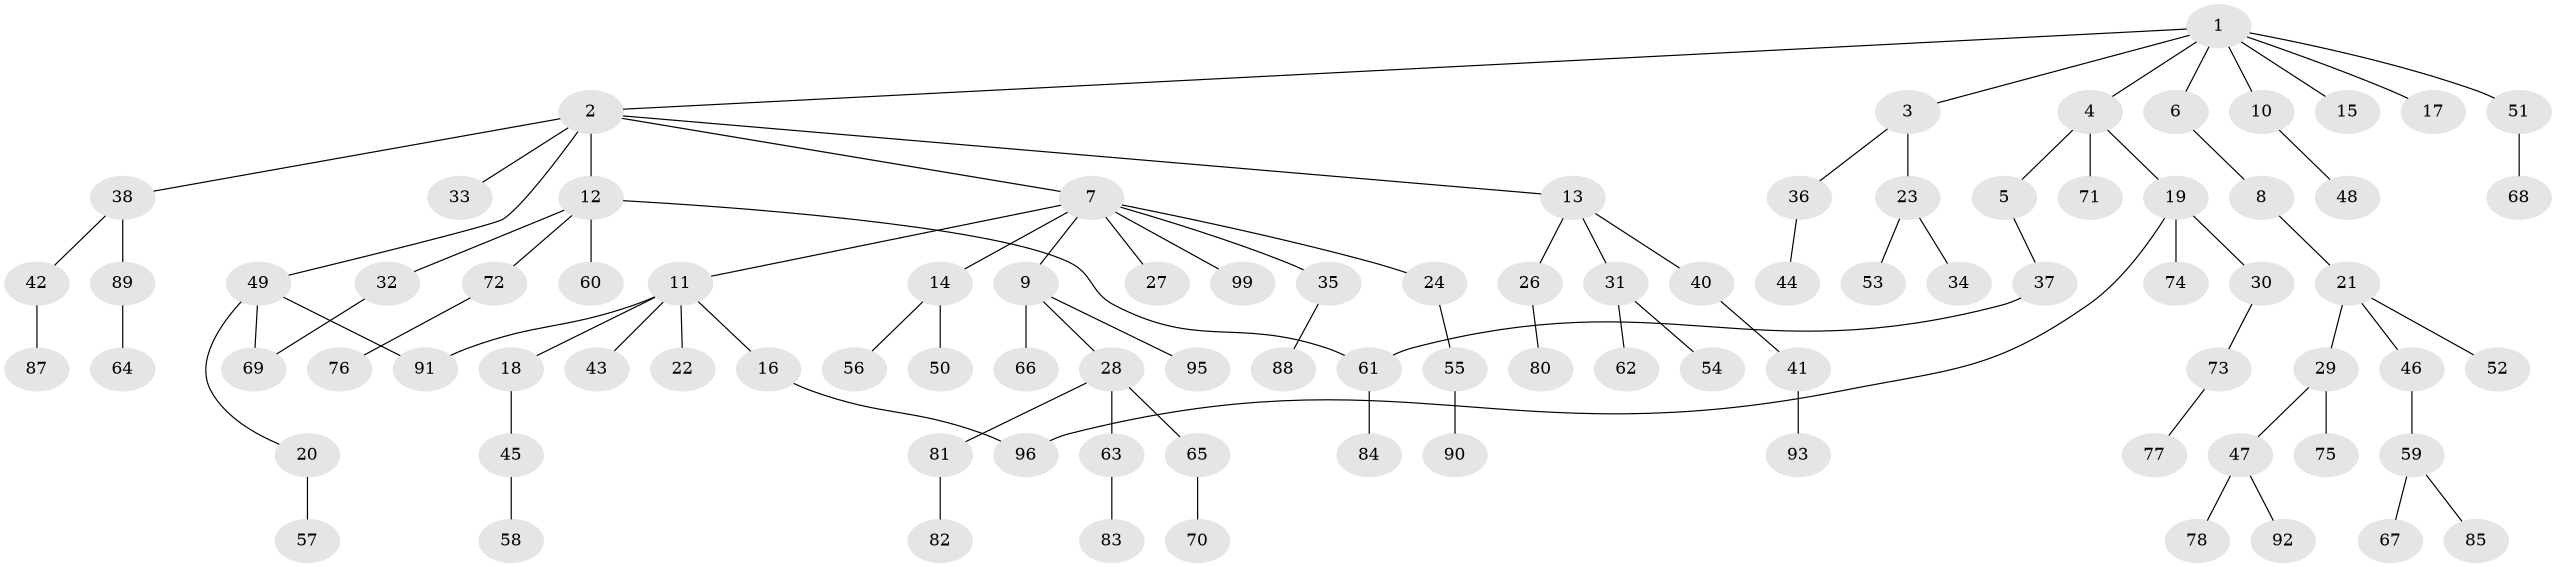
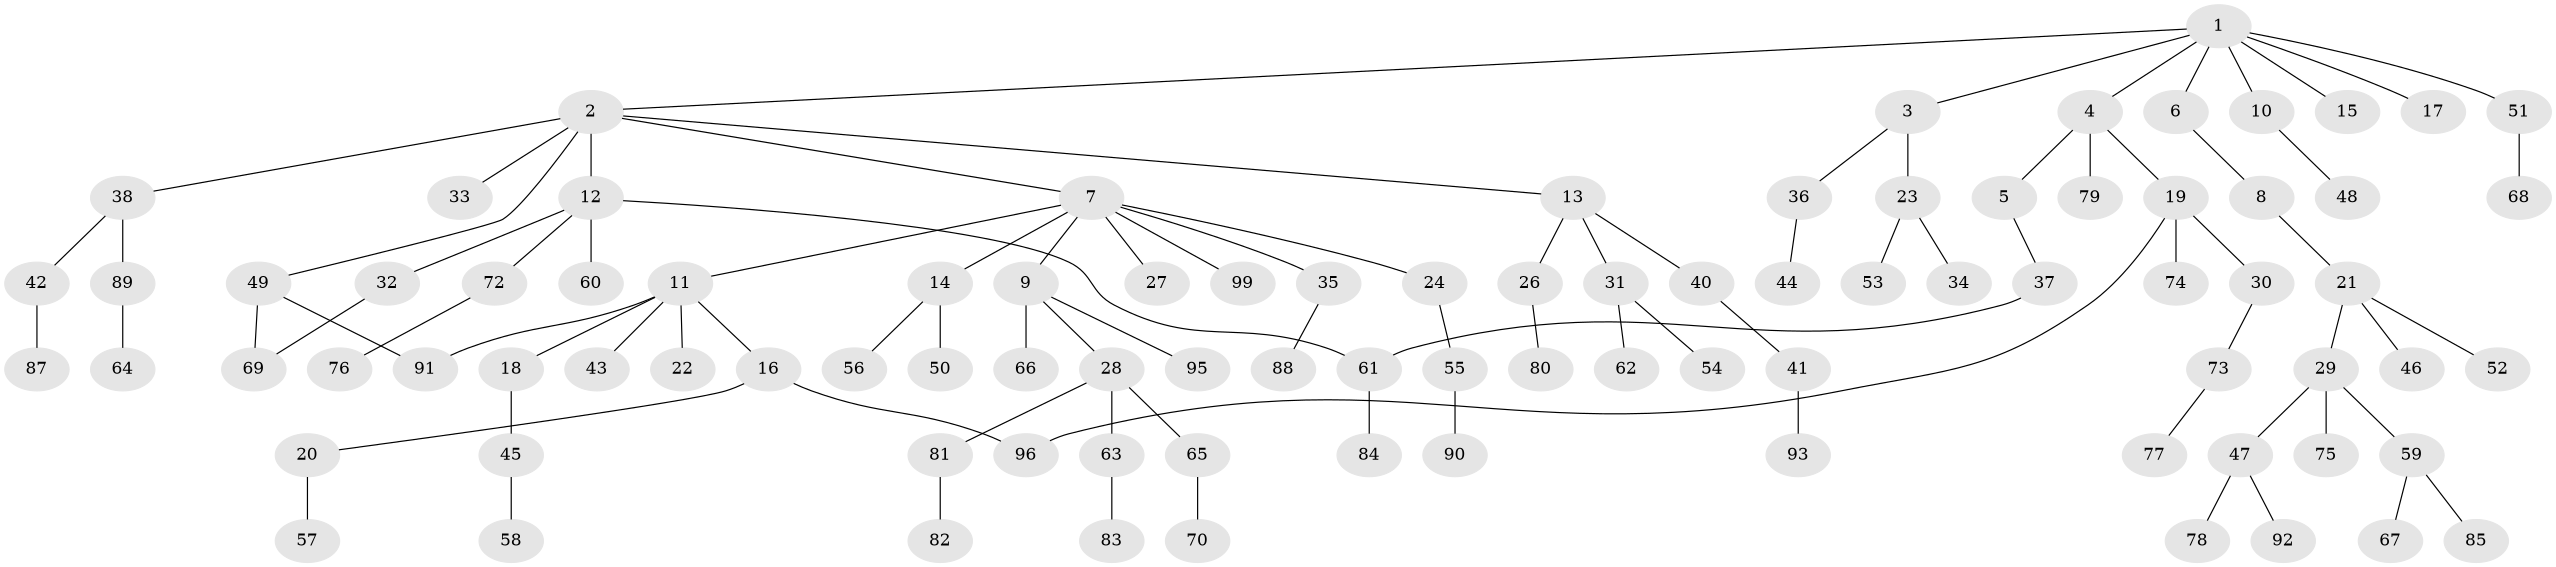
node "71": label "71" -> "79"
edge "49" -- "20": now "16" -- "20"
edge "46" -- "59": now "29" -- "59"
